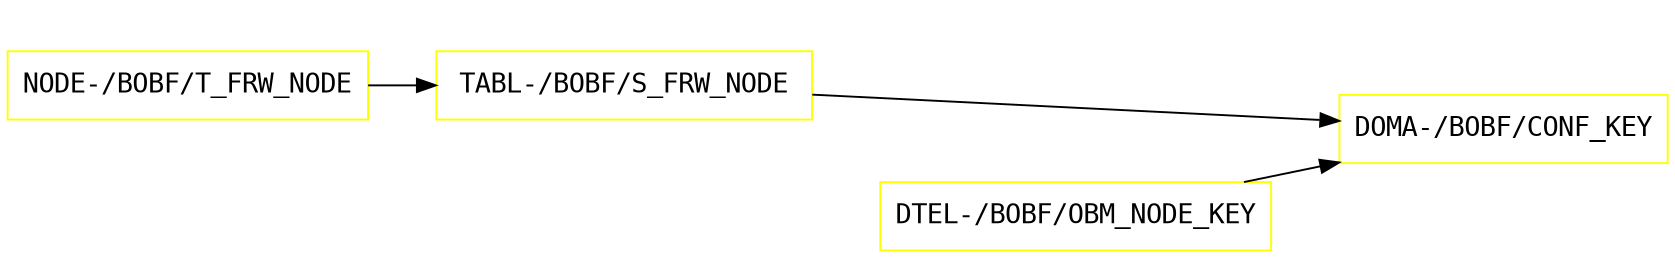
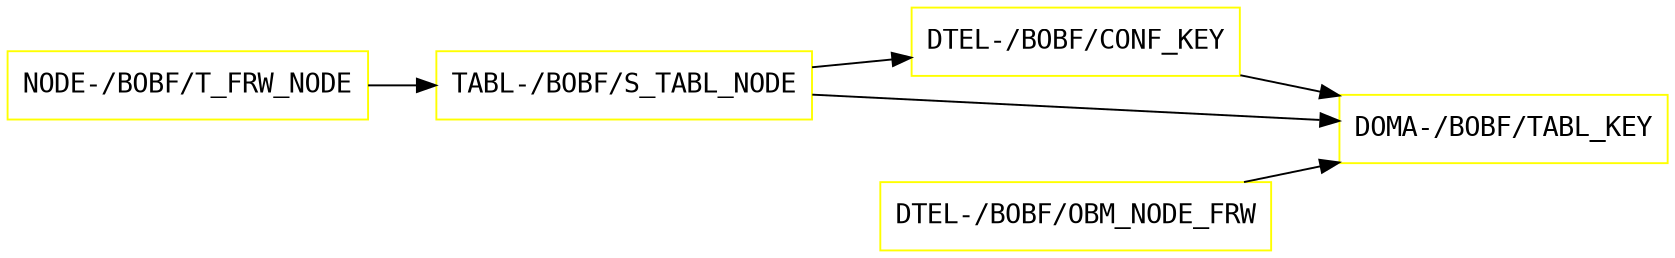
node "DTEL-/BOBF/CONF_KEY": added
node "TABL-/BOBF/S_FRW_NODE": label "TABL-/BOBF/S_FRW_NODE" -> "TABL-/BOBF/S_TABL_NODE"
node "DOMA-/BOBF/CONF_KEY": label "DOMA-/BOBF/CONF_KEY" -> "DOMA-/BOBF/TABL_KEY"
node "DTEL-/BOBF/OBM_NODE_KEY": label "DTEL-/BOBF/OBM_NODE_KEY" -> "DTEL-/BOBF/OBM_NODE_FRW"
